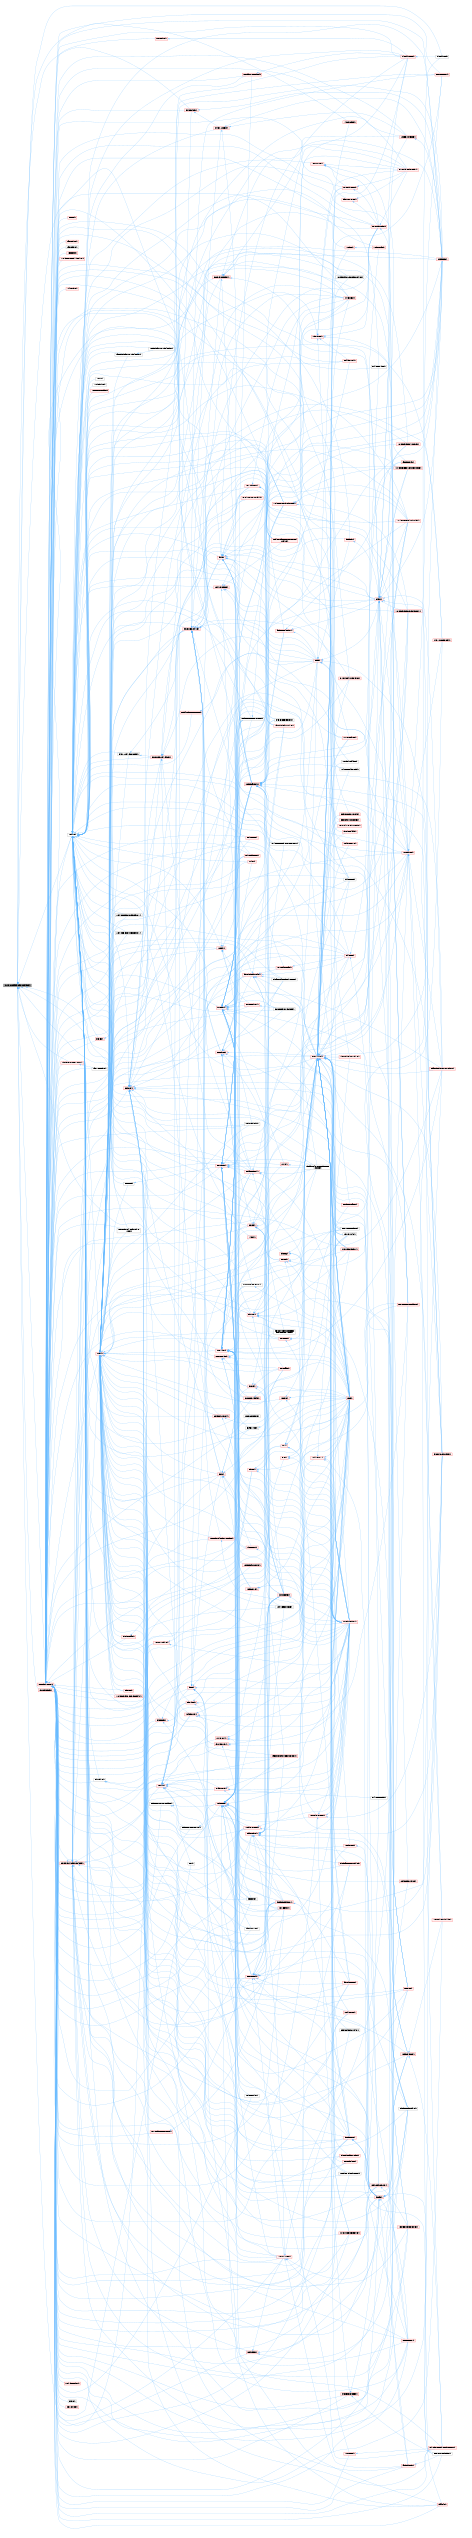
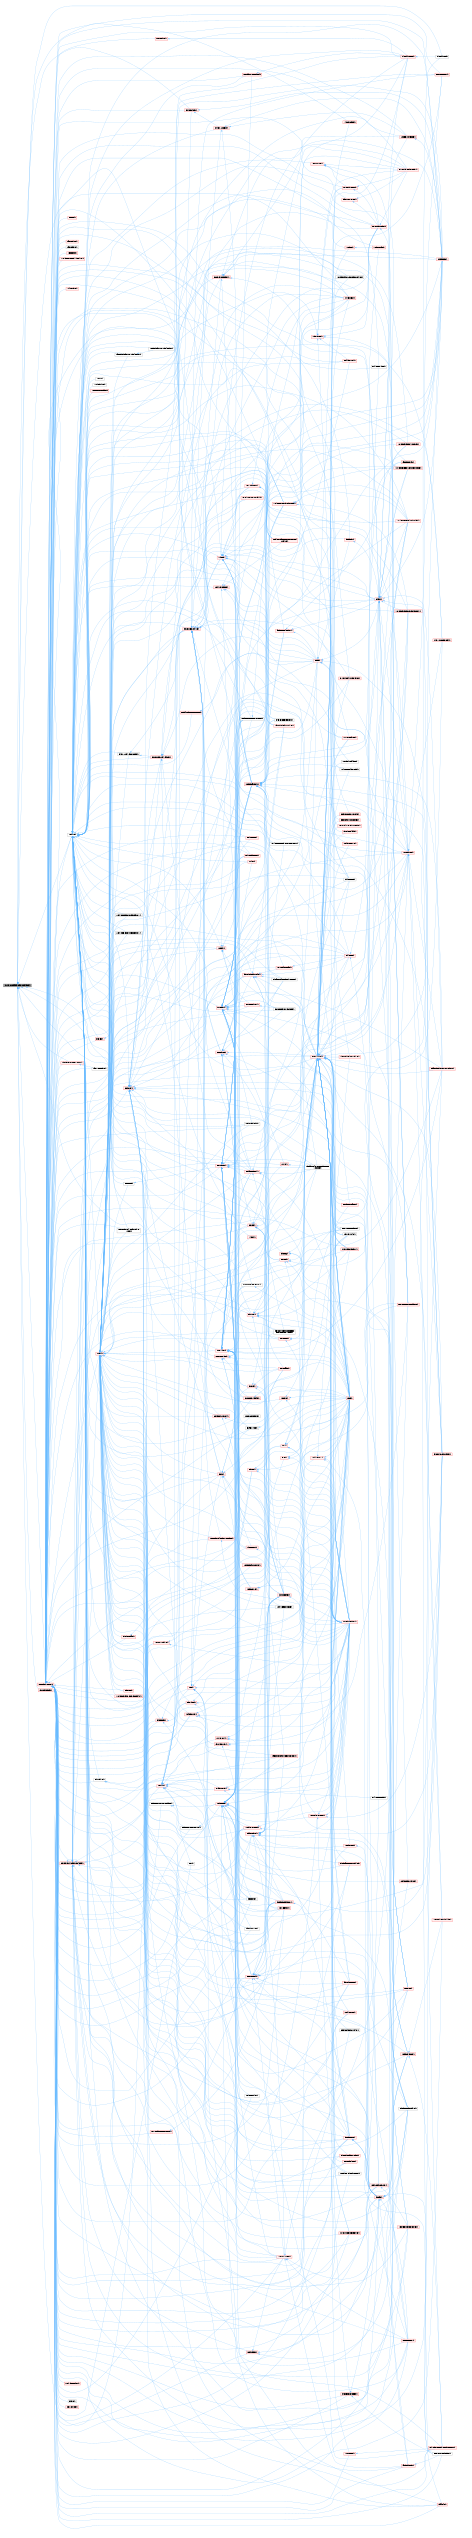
node "Guid.h": label "Guid.h" -> "Writer.h"
node "Float.h": label "Float.h" -> "Crc.h"
